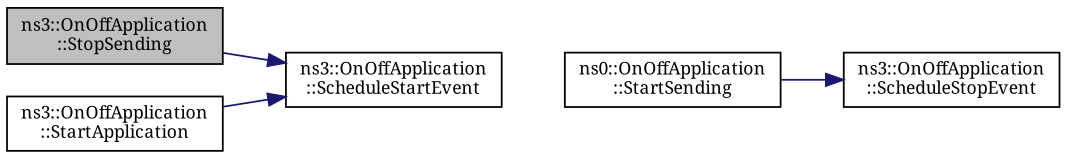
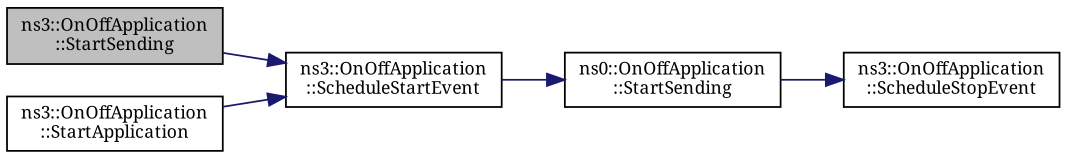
node "ns3::OnOffApplication ::StopSending": label "ns3::OnOffApplication ::StopSending" -> "ns3::OnOffApplication ::StartSending"
edge "ns3::OnOffApplication ::ScheduleStartEvent" -> "ns0::OnOffApplication ::StartSending": added
